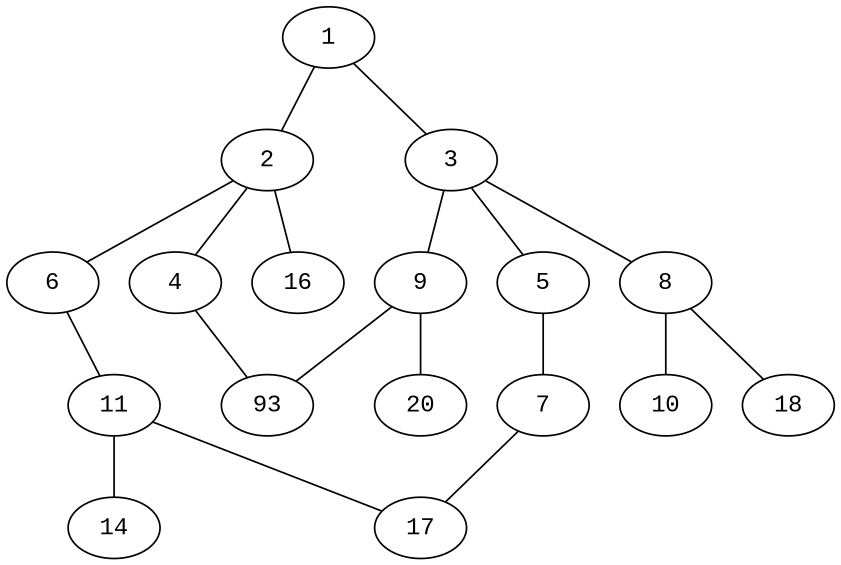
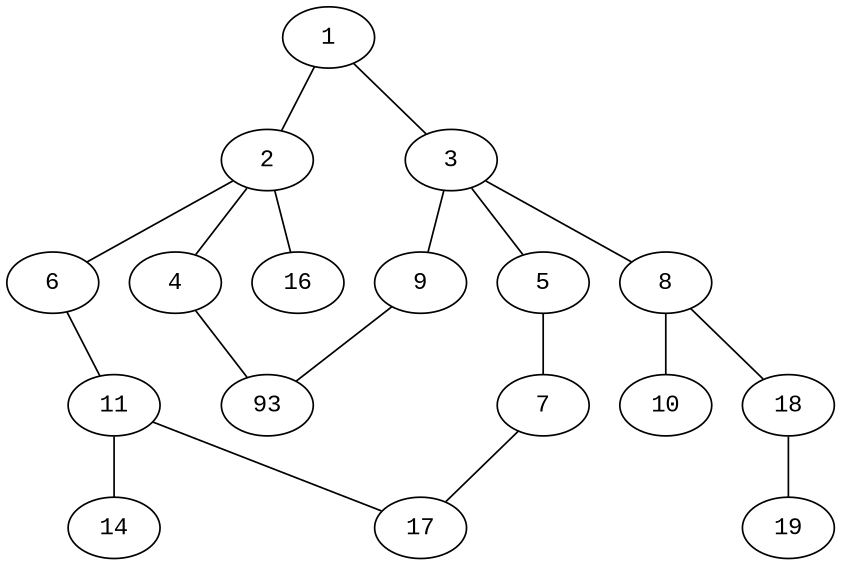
node "20": removed
node "19": added
